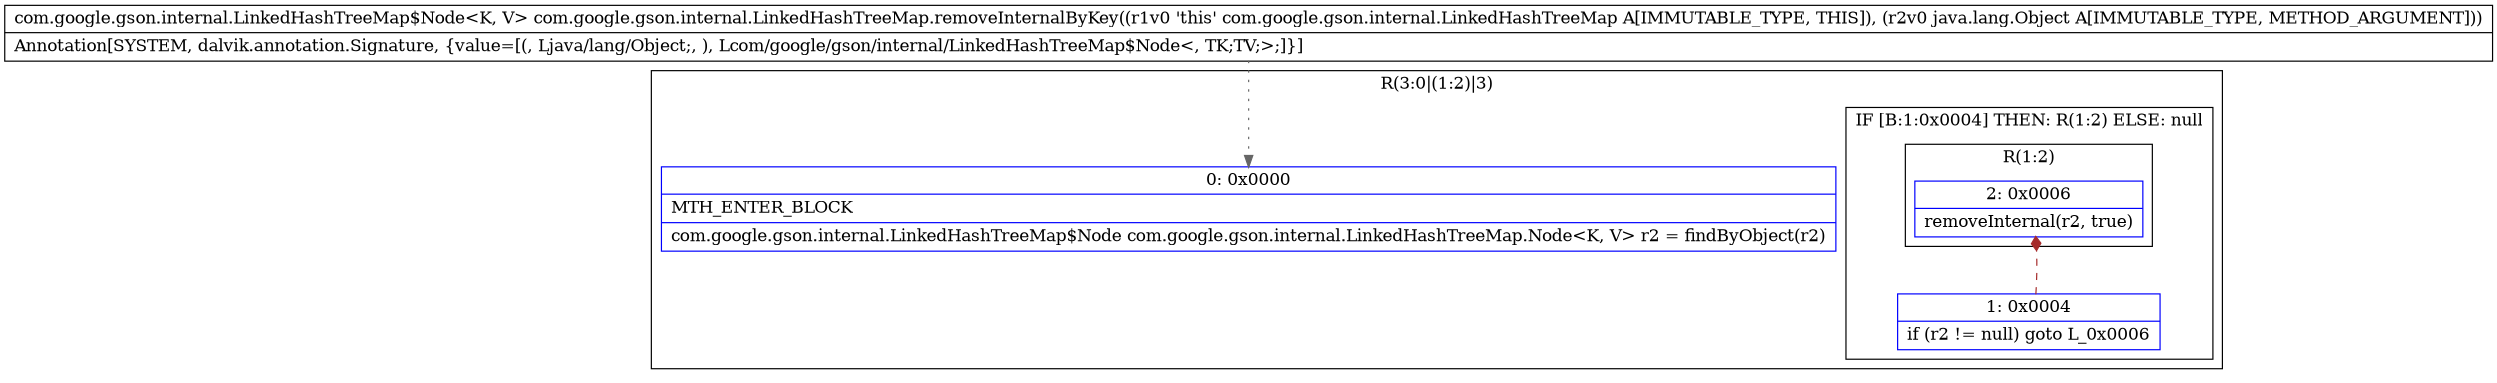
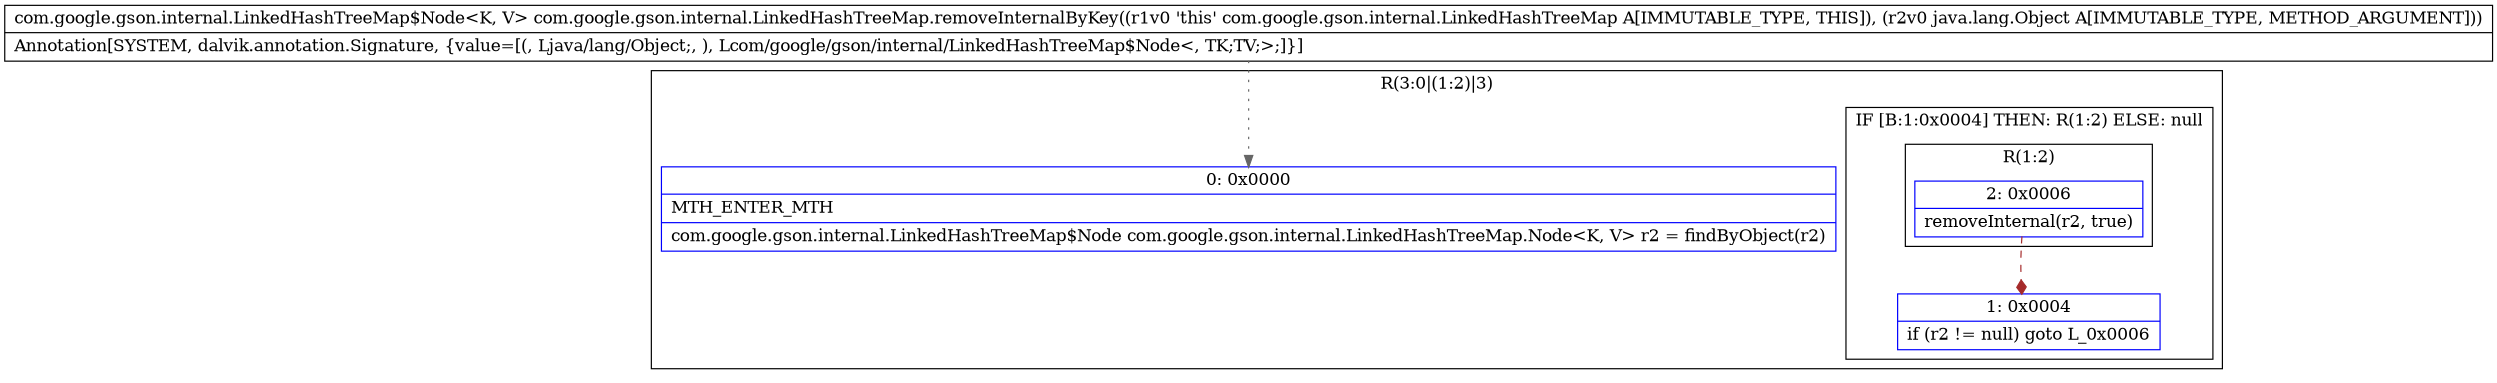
node "0: 0x0000": text "MTH_ENTER_BLOCK" -> "MTH_ENTER_MTH"
edge "1: 0x0004" -> "2: 0x0006": reversed
